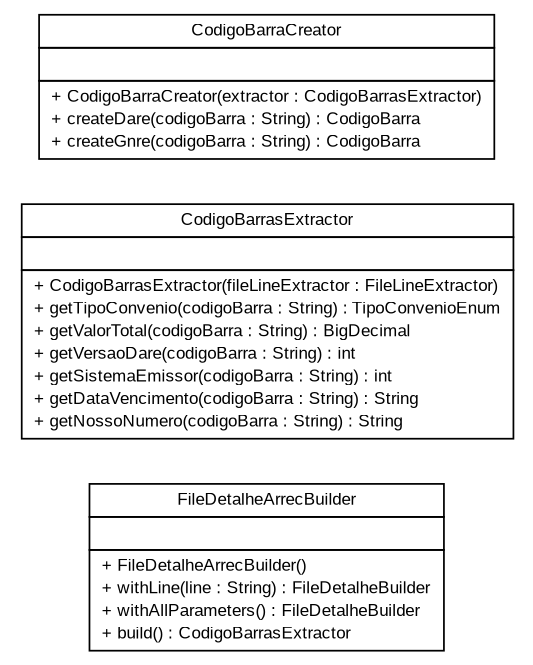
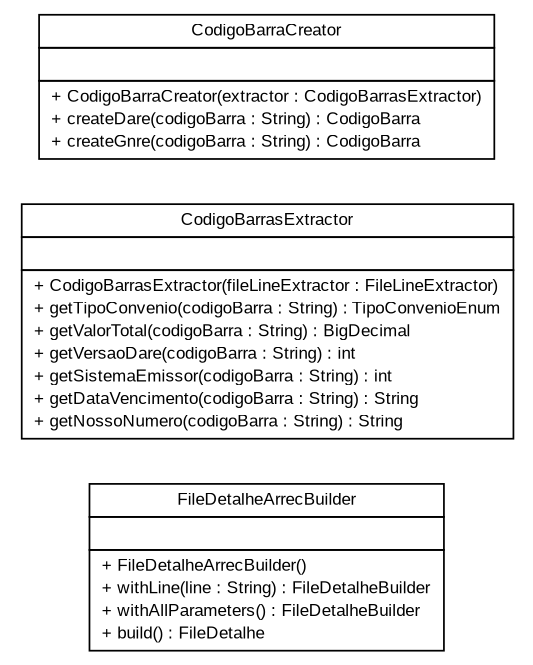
node "FileDetalheArrecBuilder": text "+ build() : CodigoBarrasExtractor" -> "+ build() : FileDetalhe"
